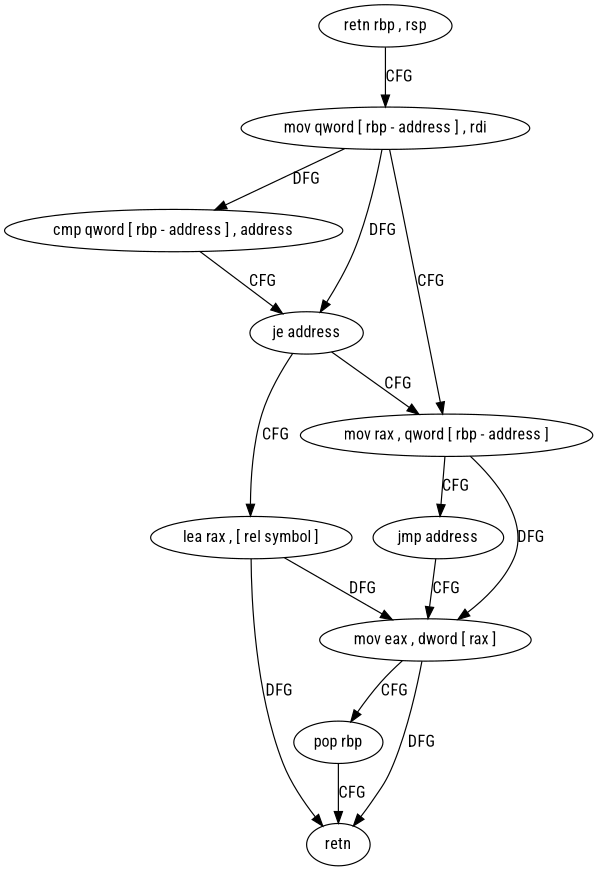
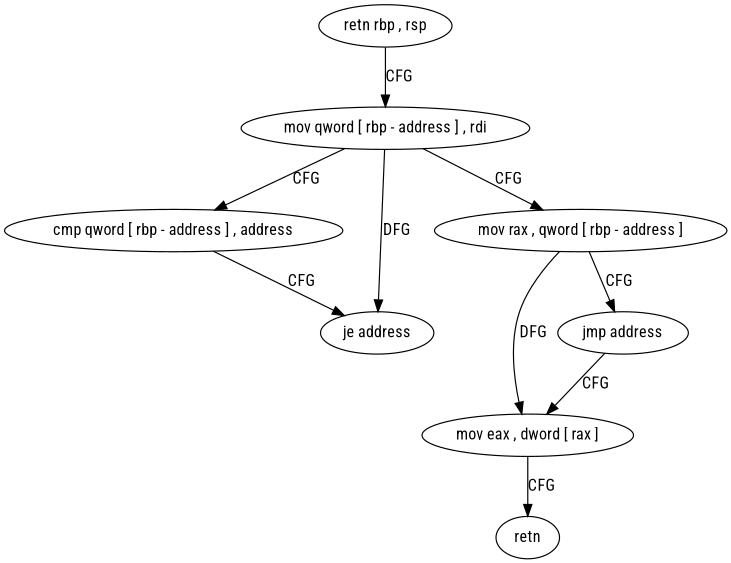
edge "mov qword [ rbp - address ] , rdi" -> "cmp qword [ rbp - address ] , address": label "DFG" -> "CFG"
edge "je address" -> "mov rax , qword [ rbp - address ]": removed, label "CFG"
node "lea rax , [ rel symbol ]": removed
node "pop rbp": removed
edge "mov eax , dword [ rax ]" -> "retn": label "DFG" -> "CFG"
